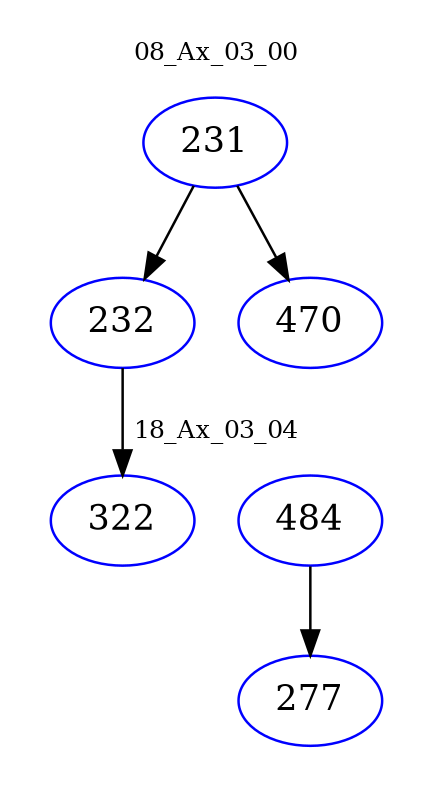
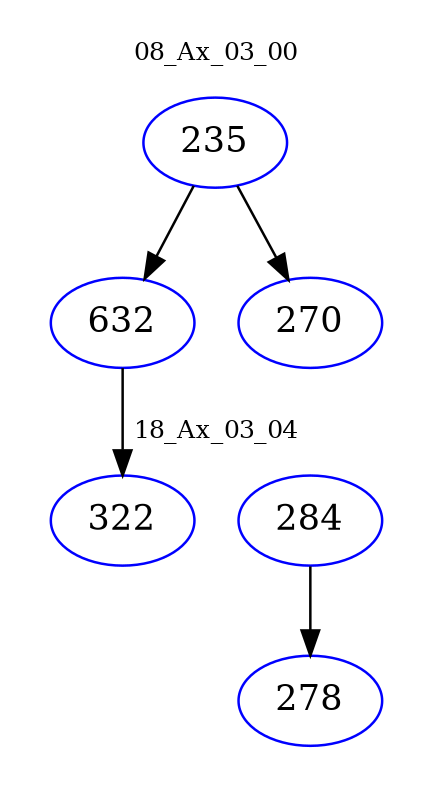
node "231": label "231" -> "235"
node "232": label "232" -> "632"
node "470": label "470" -> "270"
node "484": label "484" -> "284"
node "277": label "277" -> "278"
